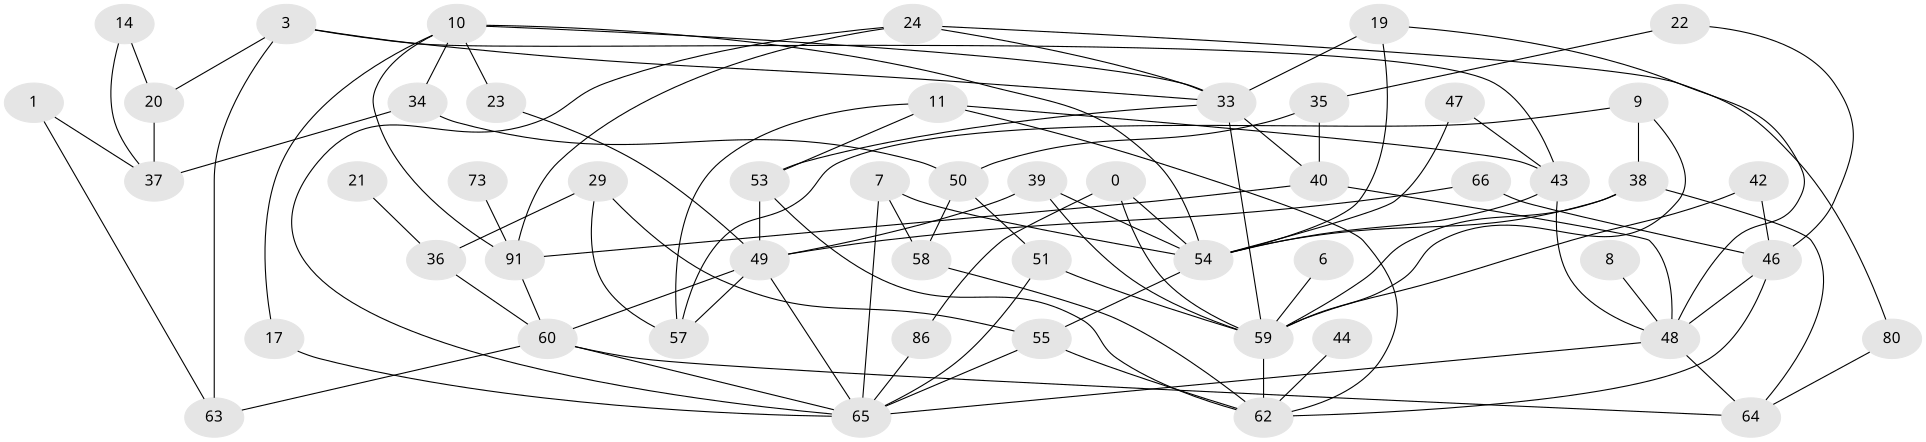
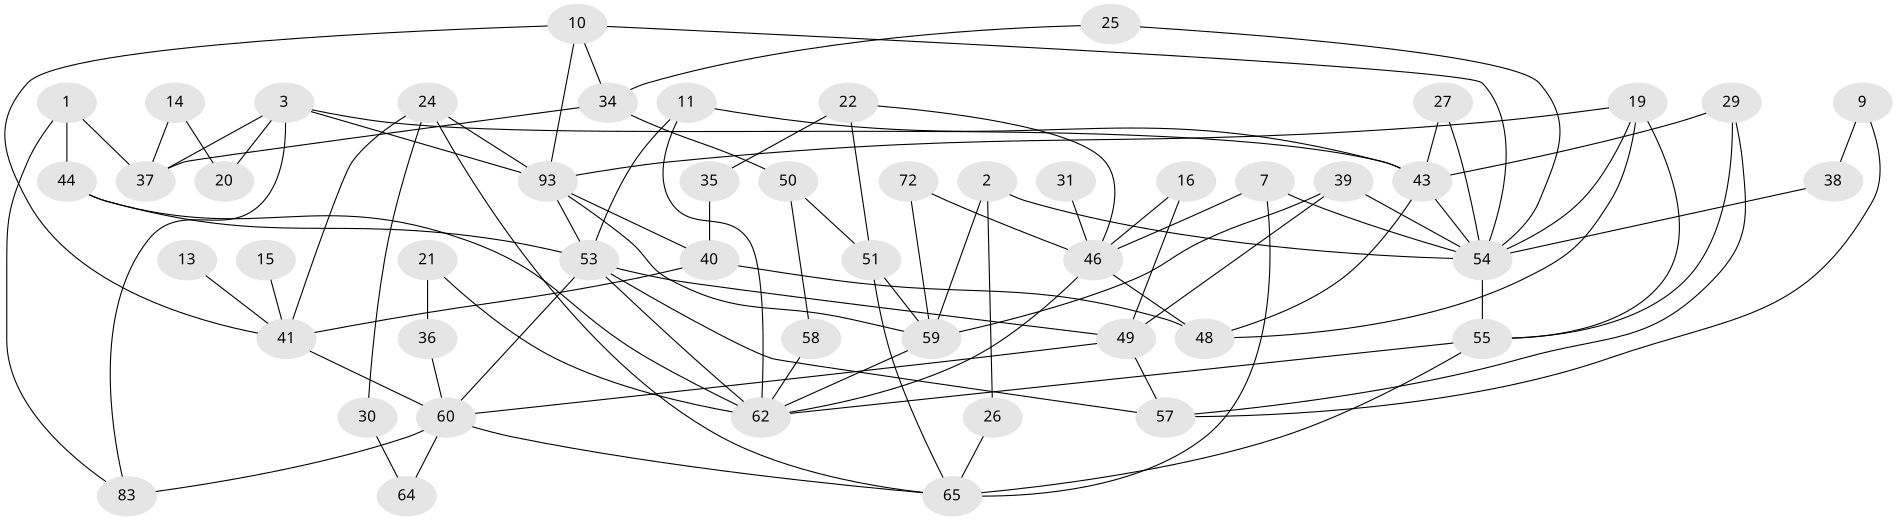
node "25": added
node "23": removed
node "33": label "33" -> "93"
node "47": label "47" -> "27"
edge "35" -- "50": removed
edge "1" -- "44": added
edge "20" -- "37": now "3" -- "37"
edge "11" -- "57": now "53" -- "57"
node "73": label "73" -> "13"
edge "22" -- "51": added
node "31": added
node "0": label "0" -> "2"
node "66": label "66" -> "16"
node "42": label "42" -> "72"
edge "7" -- "58": now "7" -- "46"
edge "29" -- "36": now "29" -- "43"
edge "9" -- "59": removed
edge "44" -- "53": added
edge "38" -- "59": removed
edge "38" -- "64": removed
node "15": added
node "91": label "91" -> "41"
node "6": removed
node "8": removed
edge "19" -- "55": added
node "17": removed
edge "49" -- "65": removed
node "86": label "86" -> "26"
node "80": label "80" -> "30"
edge "53" -- "60": added
edge "21" -- "62": added
edge "48" -- "65": removed
edge "48" -- "64": removed
node "63": label "63" -> "83"
